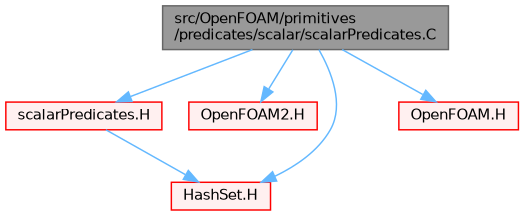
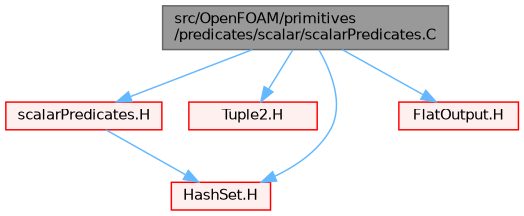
node "OpenFOAM2.H": label "OpenFOAM2.H" -> "Tuple2.H"
node "OpenFOAM.H": label "OpenFOAM.H" -> "FlatOutput.H"
